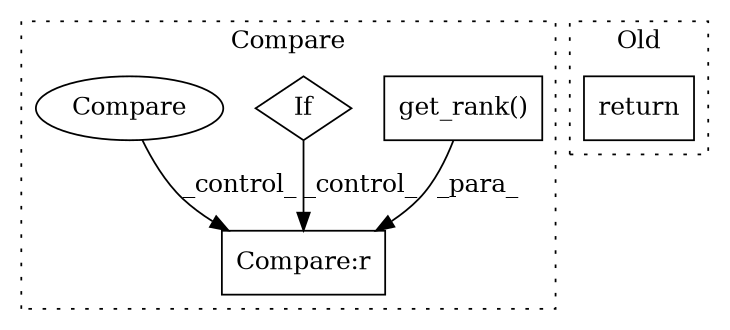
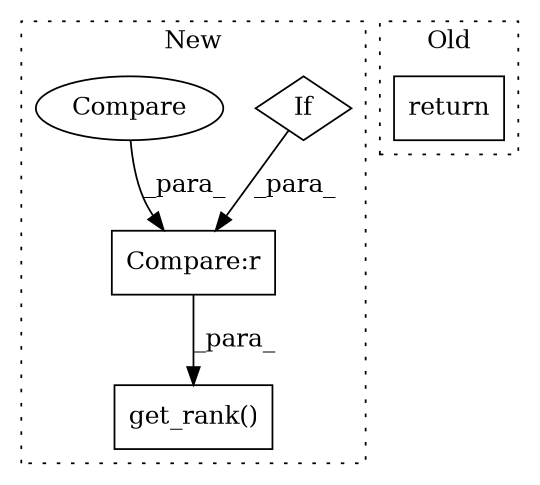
cluster "Compare": label "Compare" -> "New"
edge "Compare" -> "Compare:r": label "_control_" -> "_para_"
edge "If" -> "Compare:r": label "_control_" -> "_para_"
edge "get_rank()" -> "Compare:r": reversed
